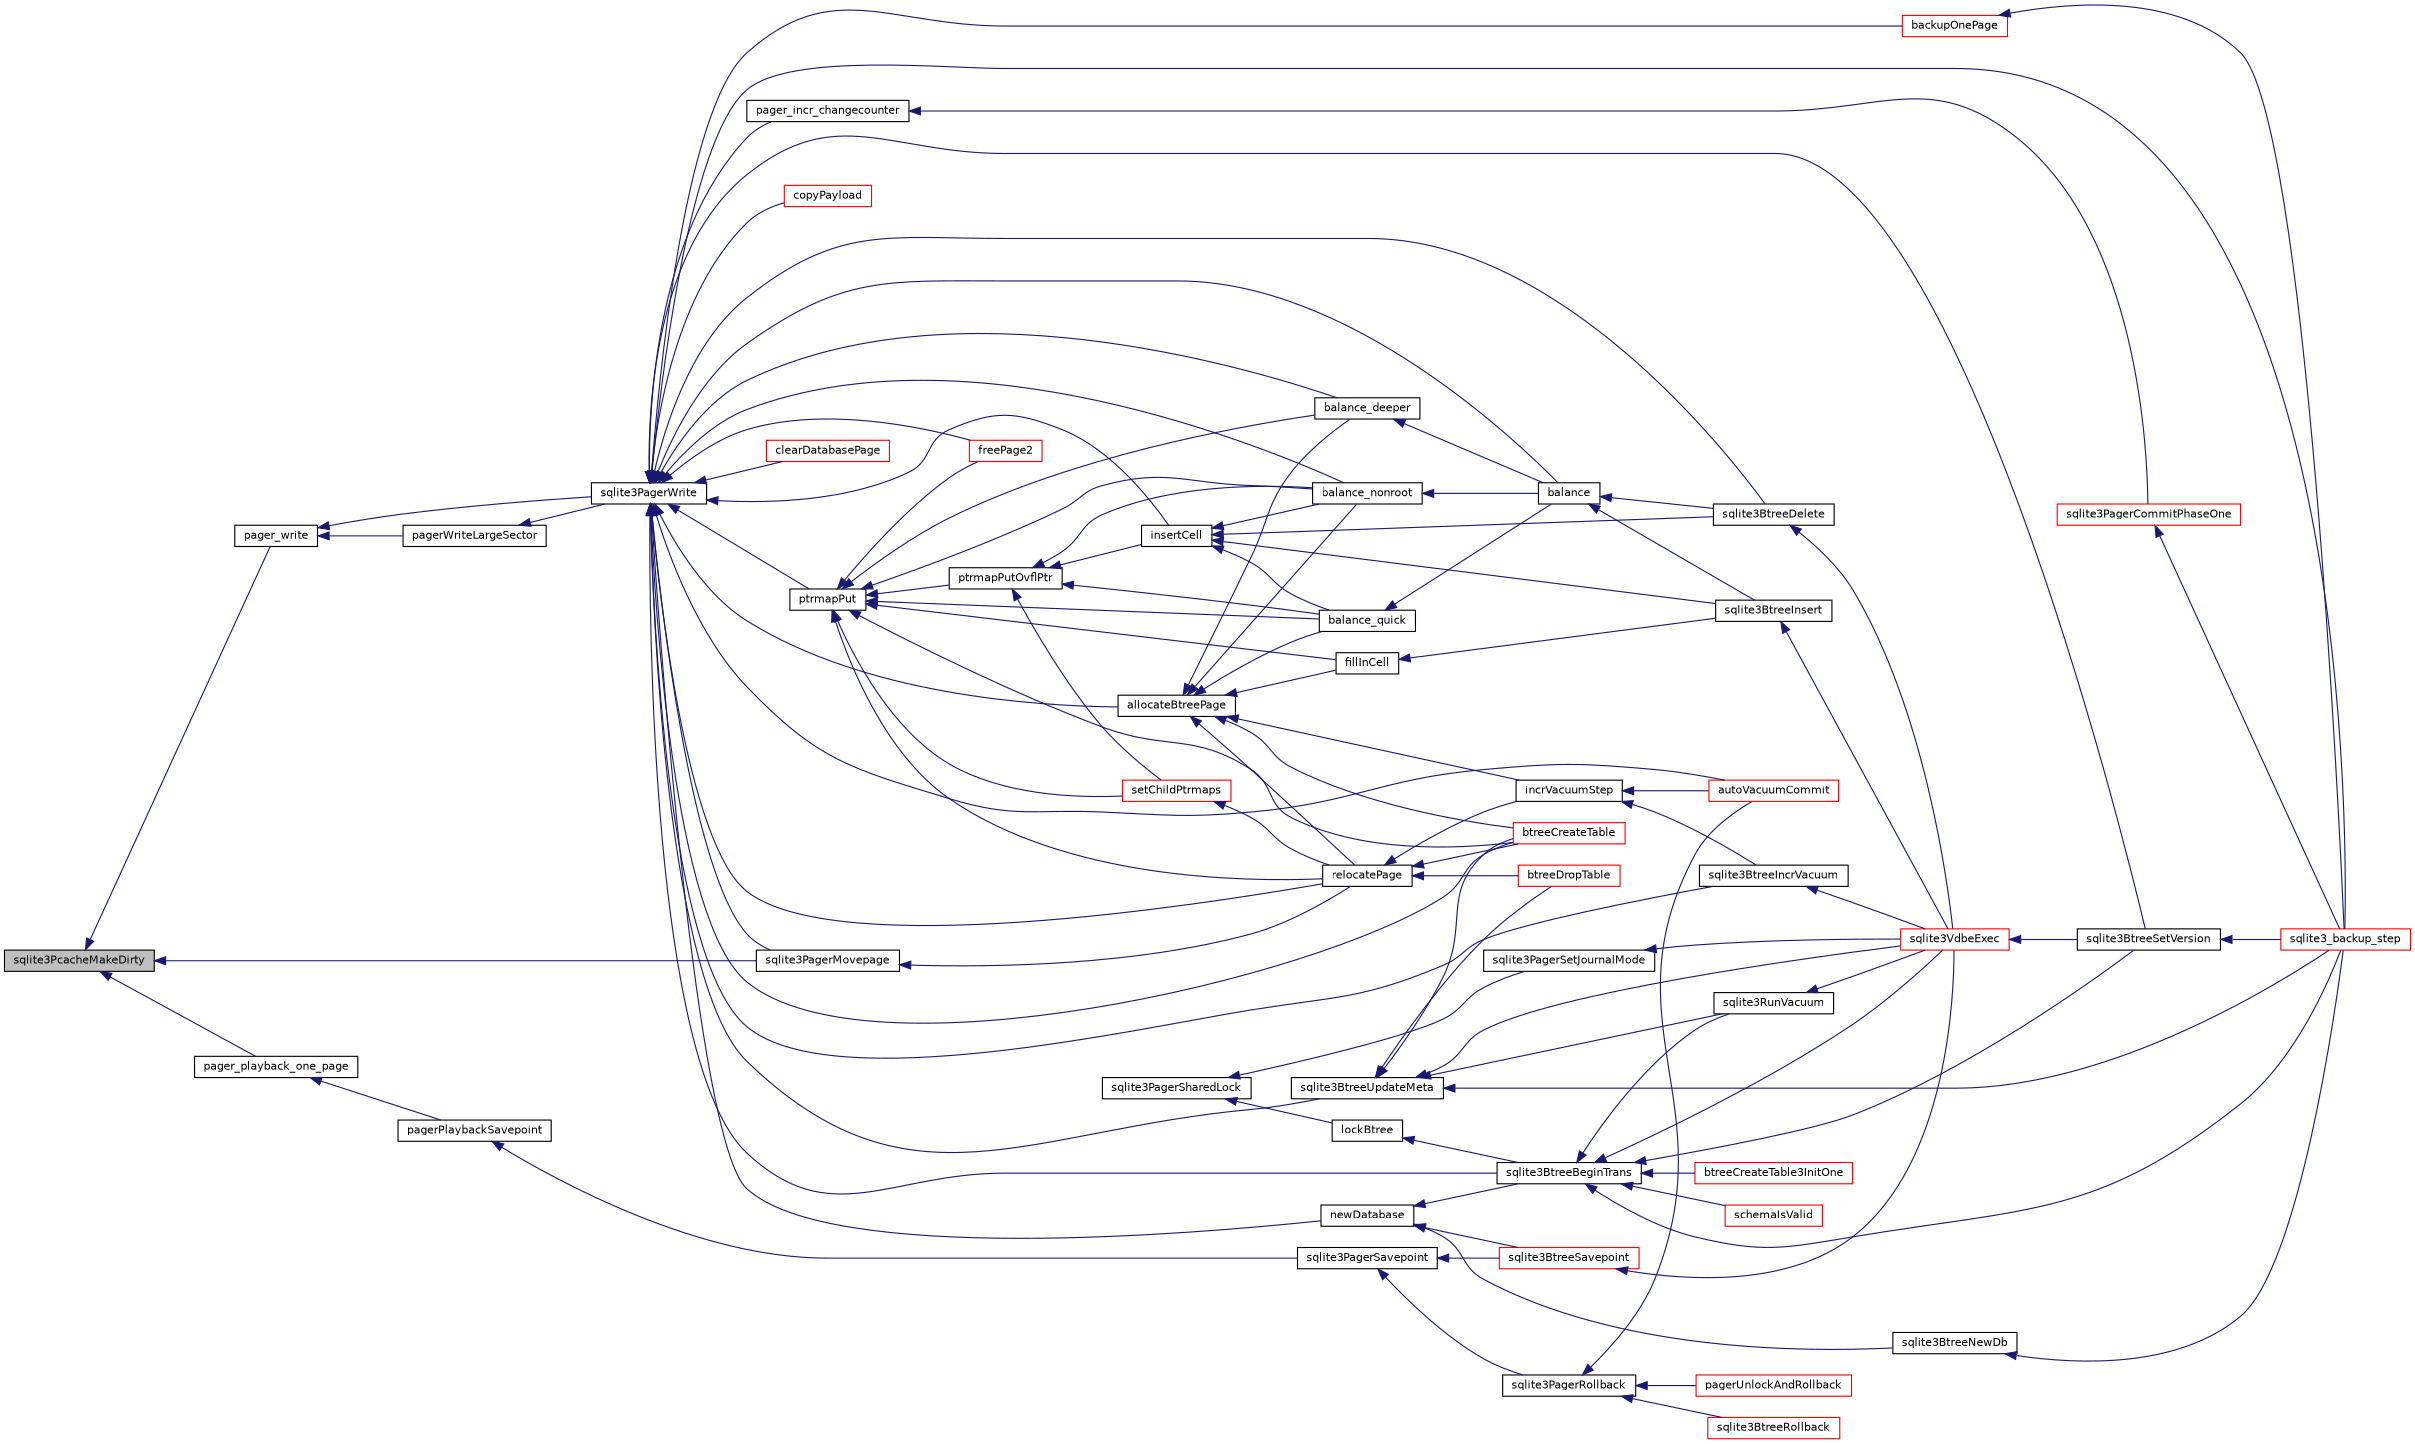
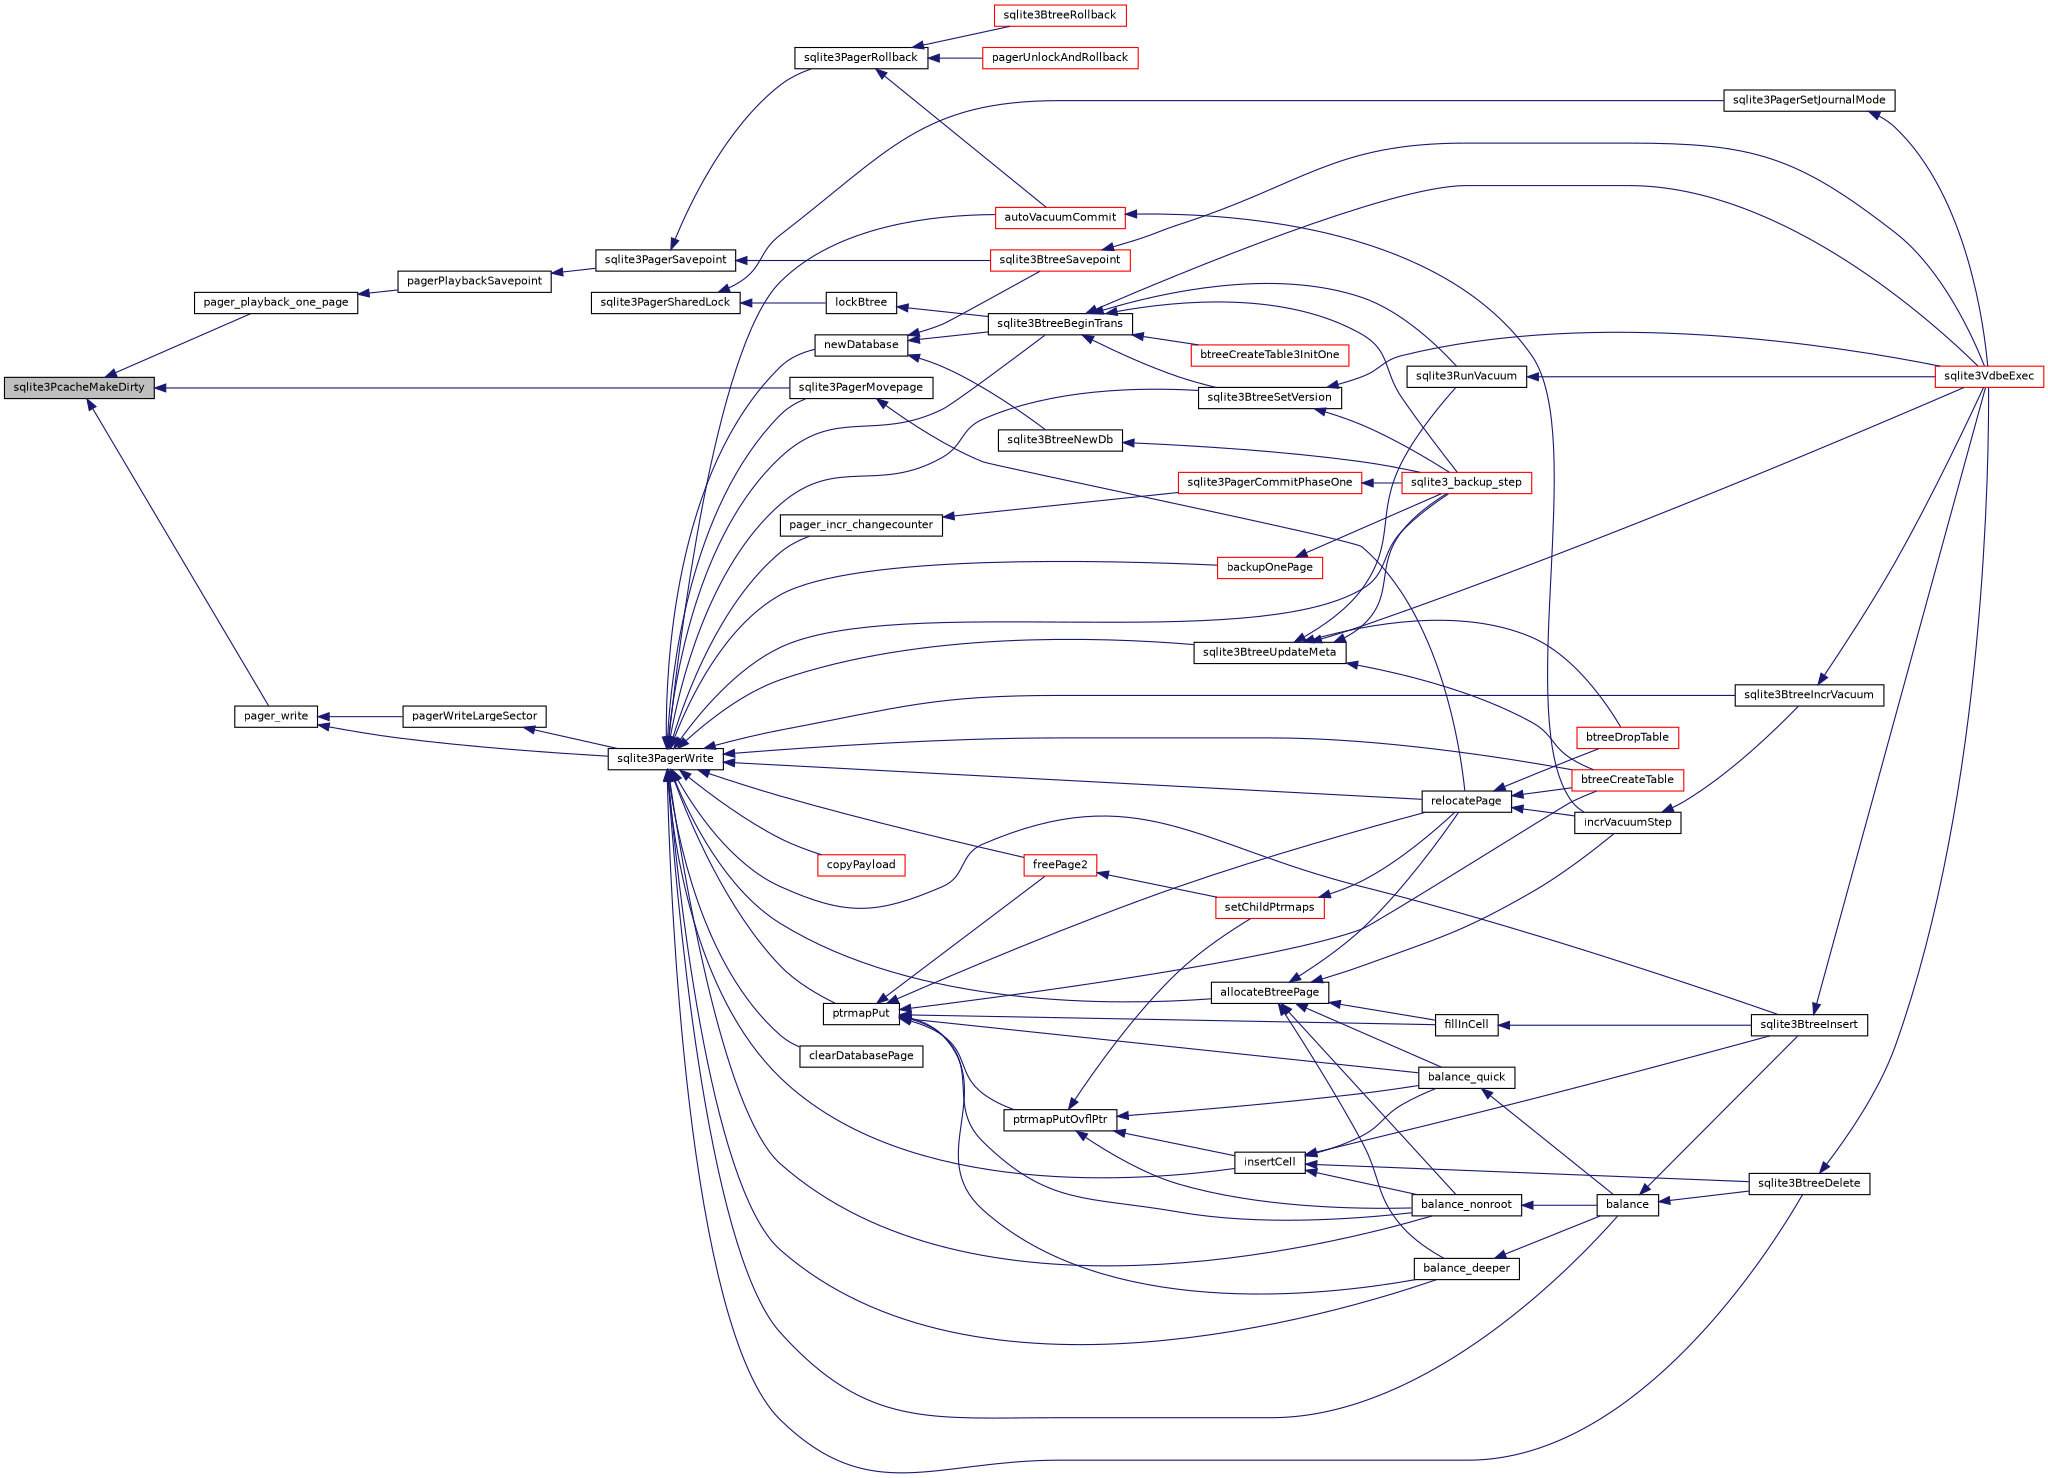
node "clearDatabasePage": color red -> black
edge "setChildPtrmaps" -> "ptrmapPut": now "setChildPtrmaps" -> "freePage2"
edge "autoVacuumCommit" -> "incrVacuumStep": reversed
edge "btreeCreateTable" -> "allocateBtreePage": removed
edge "sqlite3BtreeInsert" -> "sqlite3PagerWrite": added
edge "sqlite3BtreeSetVersion" -> "sqlite3VdbeExec": reversed
node "schemaIsValid": removed
